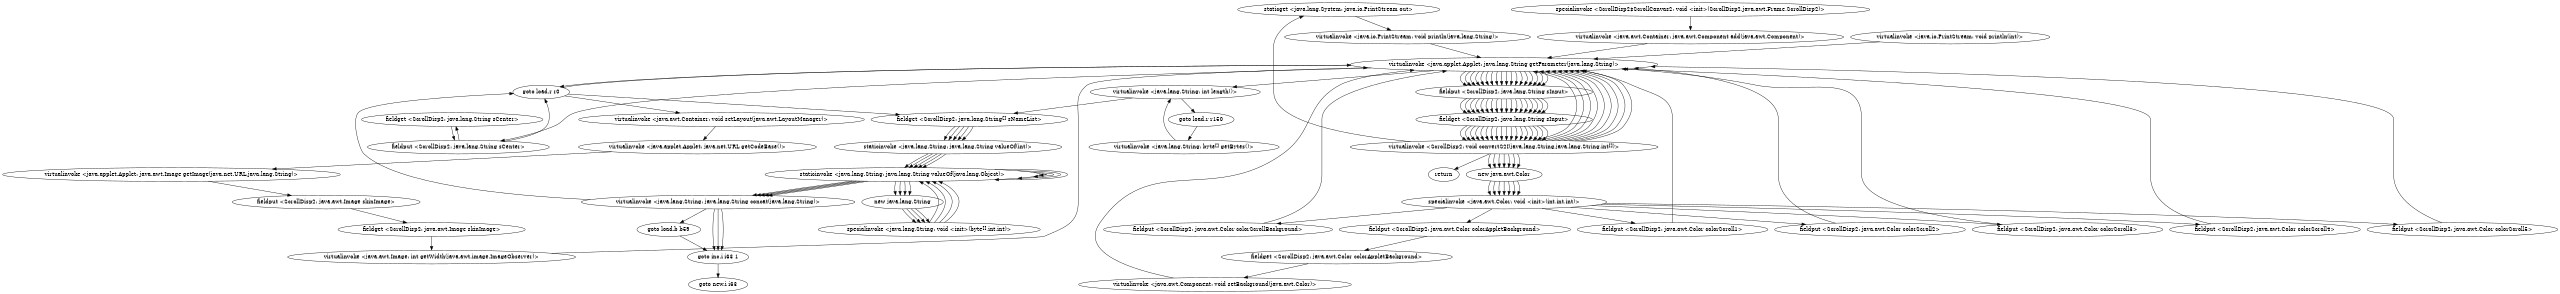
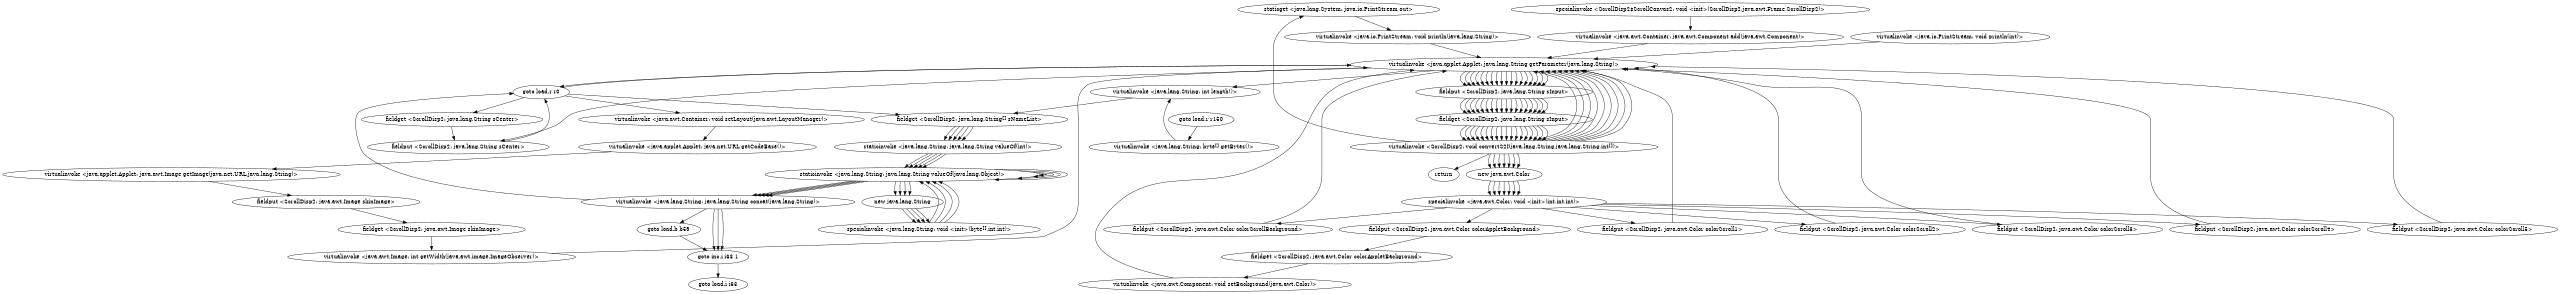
edge "virtualinvoke <java.lang.String: int length()>" -> "goto load.r r150": removed
edge "fieldput <ScrollDisp2: java.lang.String sCenter>" -> "fieldget <ScrollDisp2: java.lang.String sCenter>": now "goto load.r r0" -> "fieldget <ScrollDisp2: java.lang.String sCenter>"
node "goto new.i i63": label "goto new.i i63" -> "goto load.i i63"
